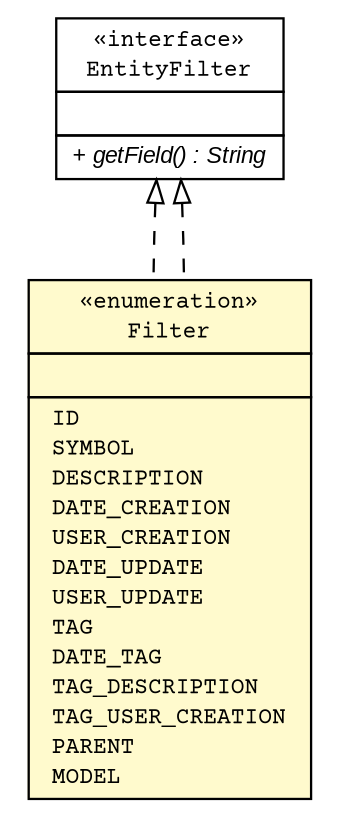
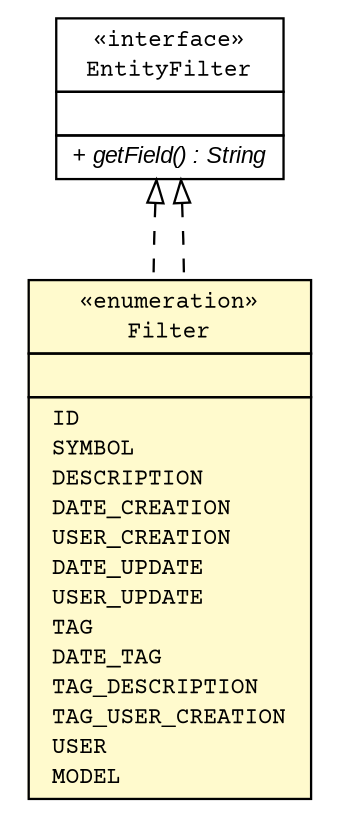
node "Filter": text "PARENT" -> "USER"
